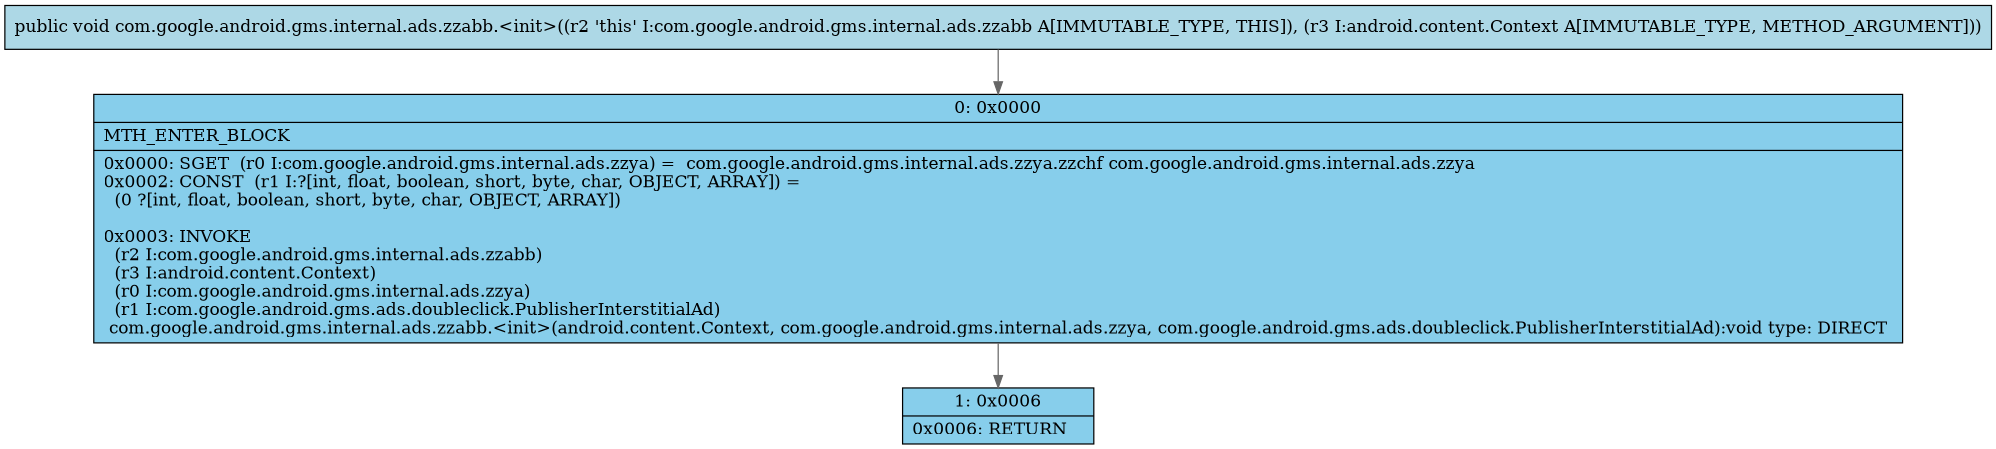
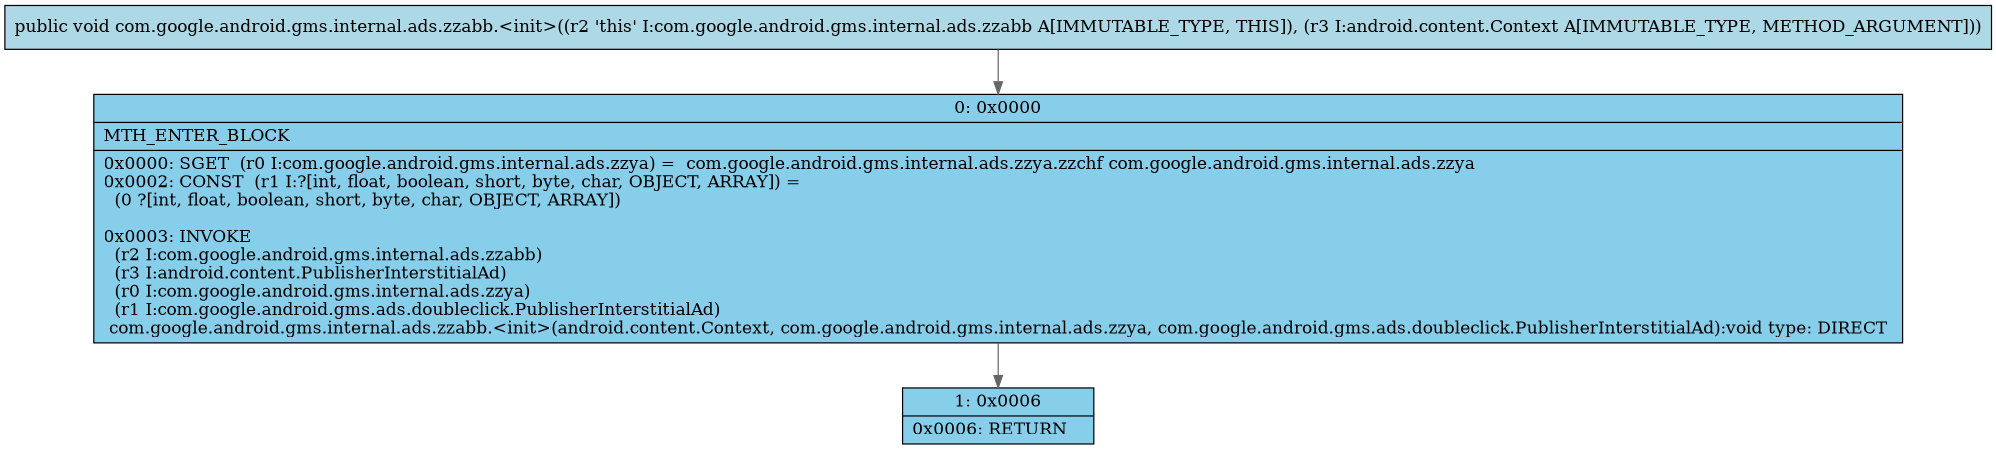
node "0: 0x0000": text "(r3 I:android.content.Context)" -> "(r3 I:android.content.PublisherInterstitialAd)"
